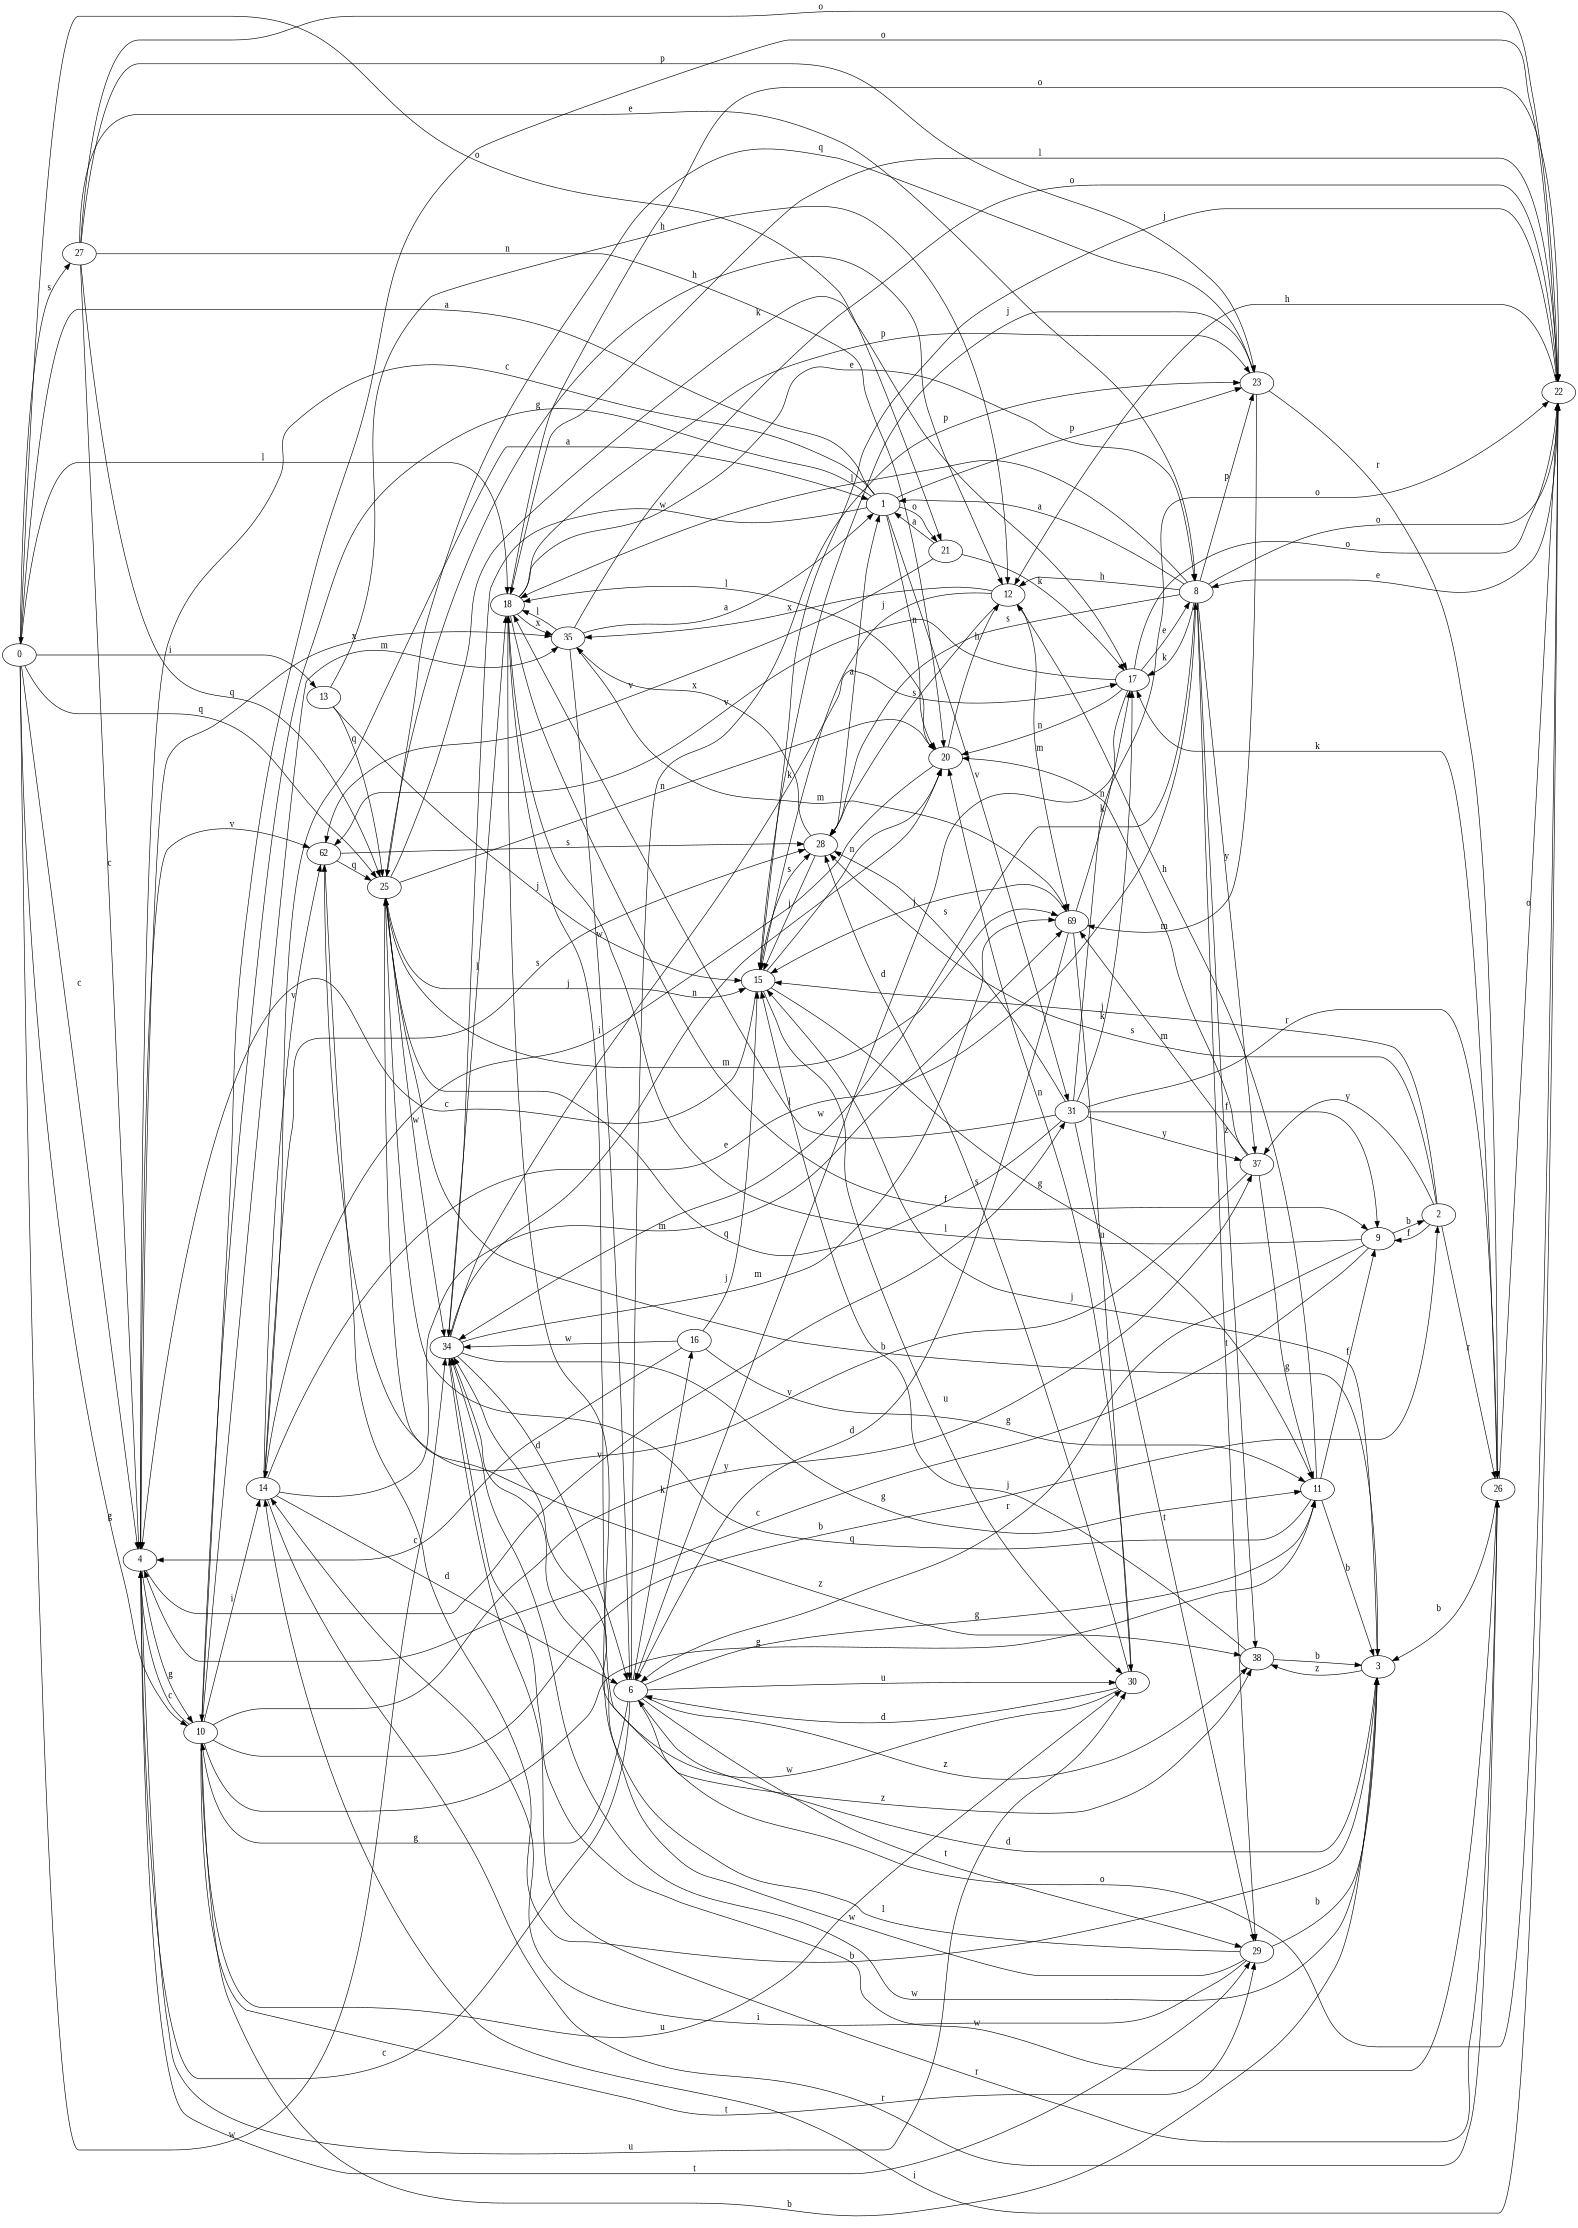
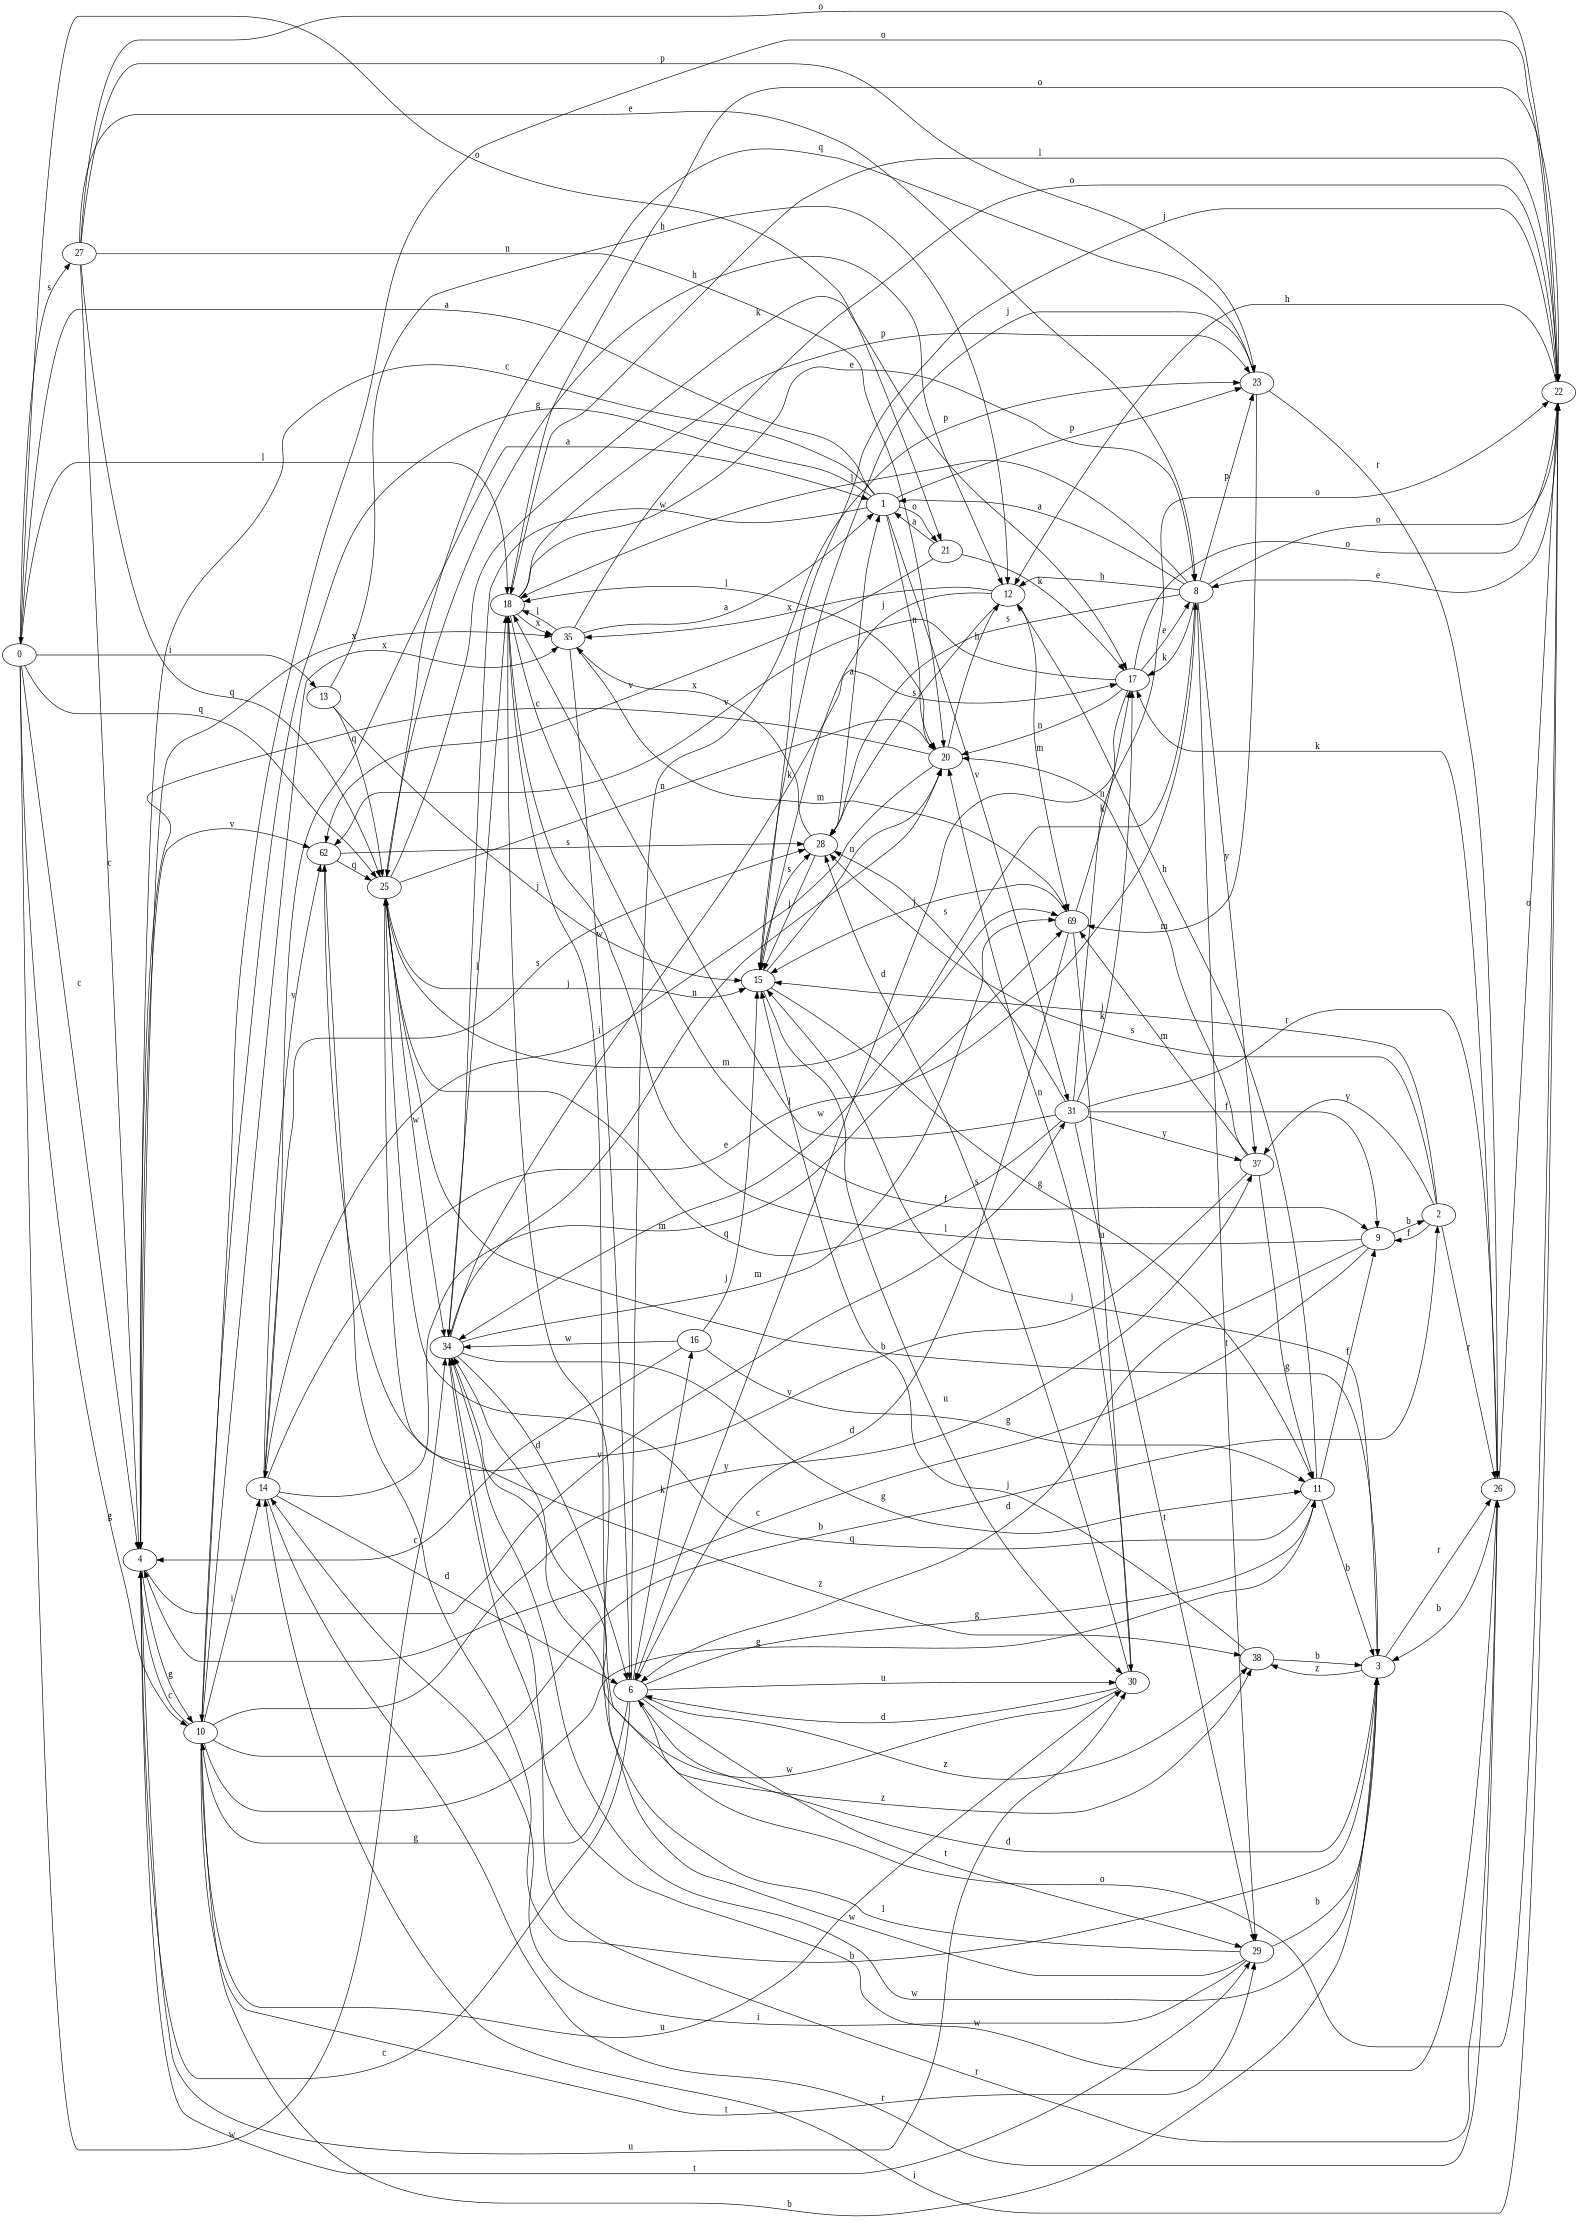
edge "10" -> "35": label "m" -> "x"
edge "15" -> "4": now "20" -> "4"
edge "8" -> "38": removed, label "z"
edge "9" -> "6": label "r" -> "d"
edge "3" -> "26": added, label "r"
